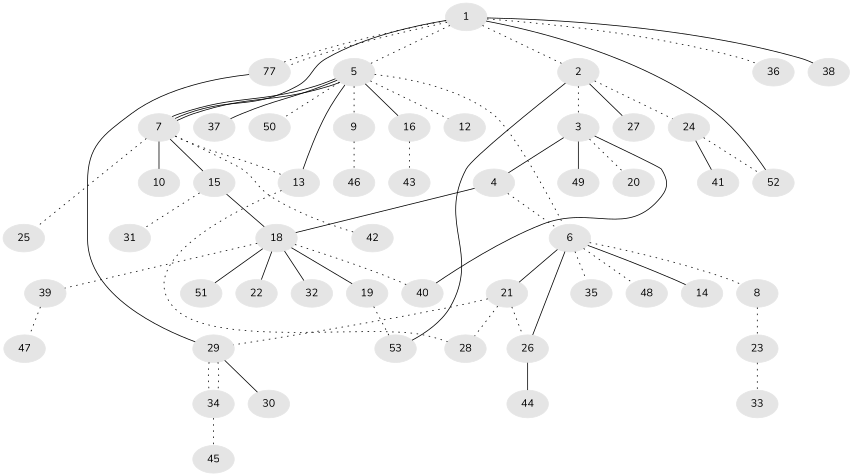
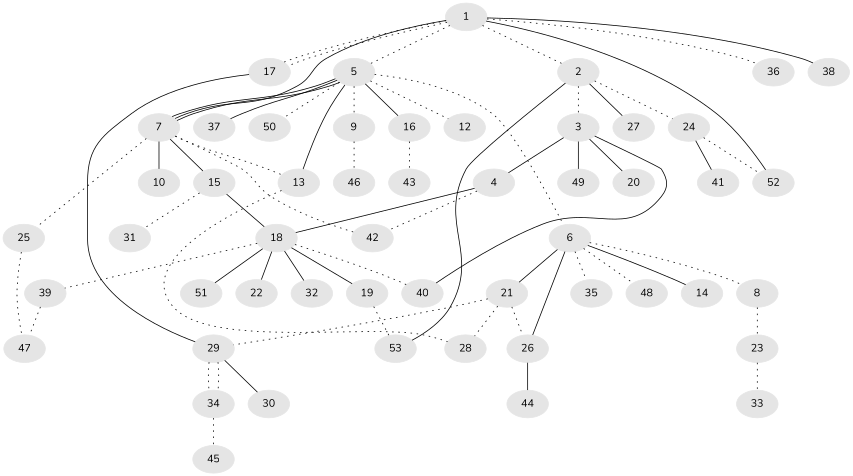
node "77": label "77" -> "17"
edge "3" -- "20": style dotted -> solid
edge "4" -- "6": now "4" -- "42"
edge "25" -- "47": added
